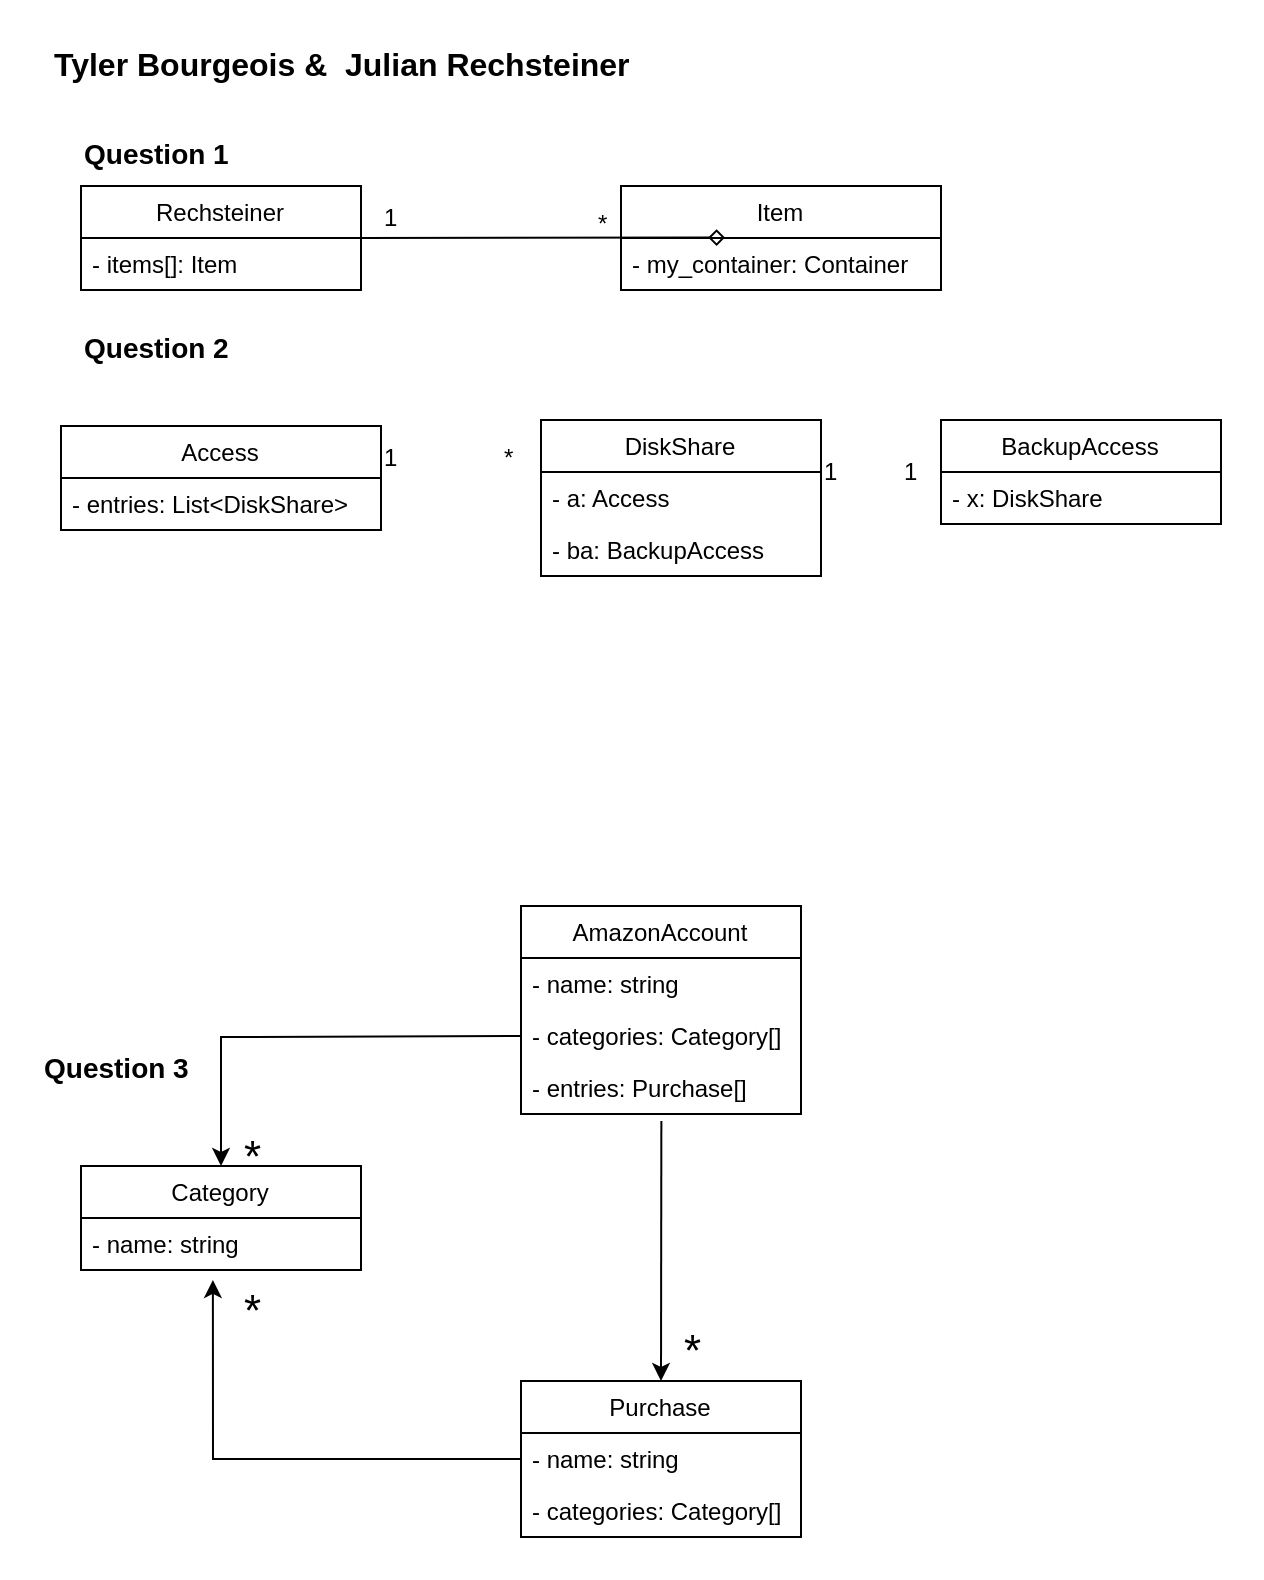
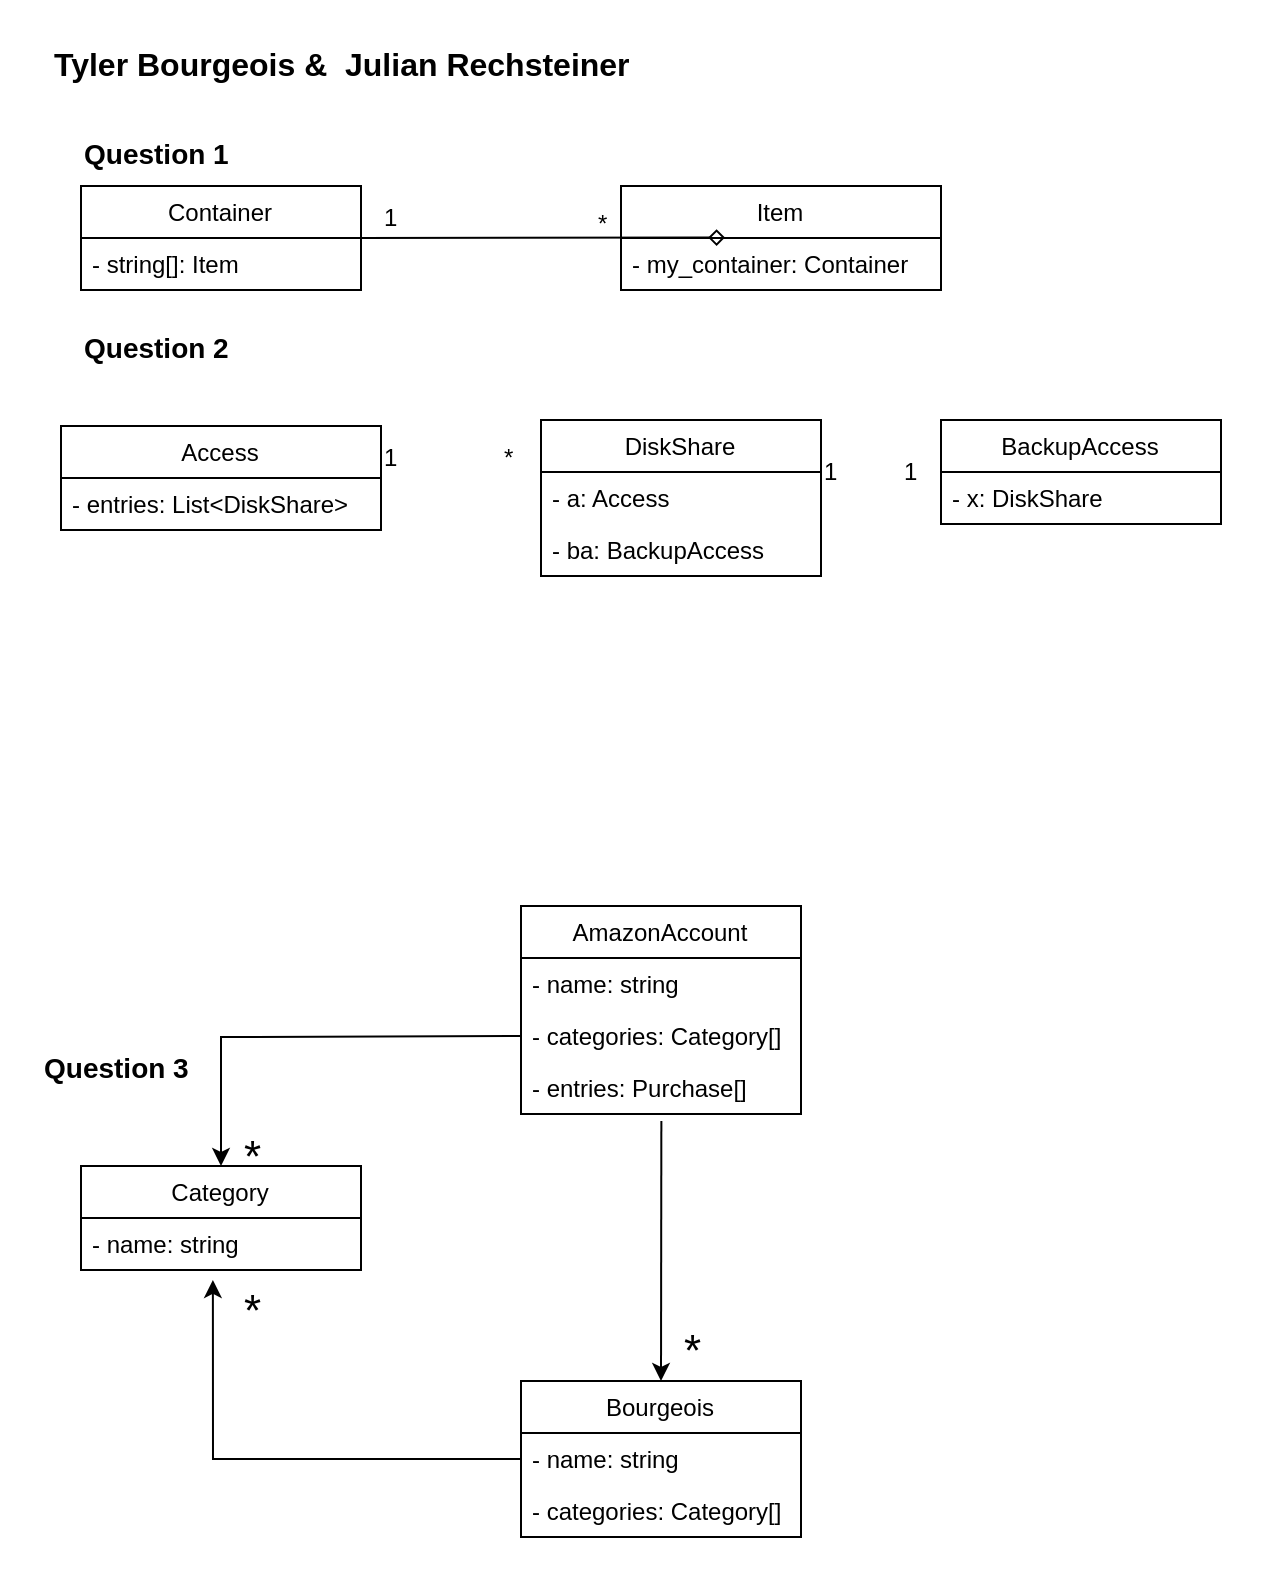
node "Rechsteiner": label "Rechsteiner" -> "Container"
node "- items[]: Item": label "- items[]: Item" -> "- string[]: Item"
node "Purchase": label "Purchase" -> "Bourgeois"
